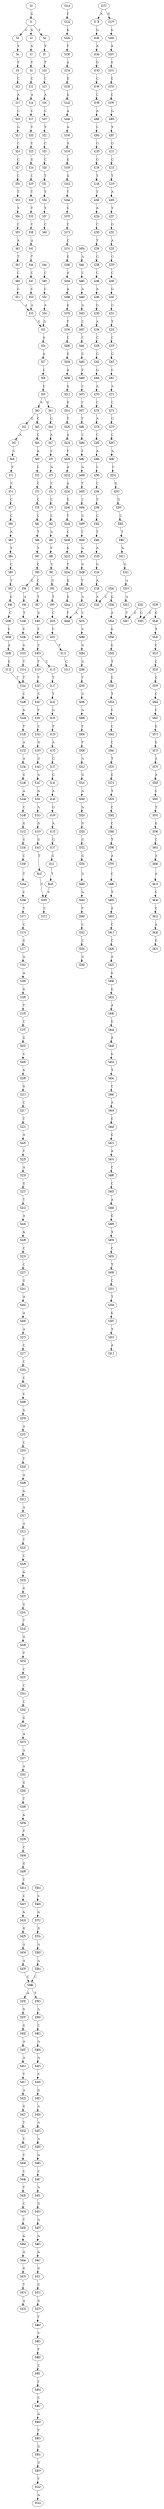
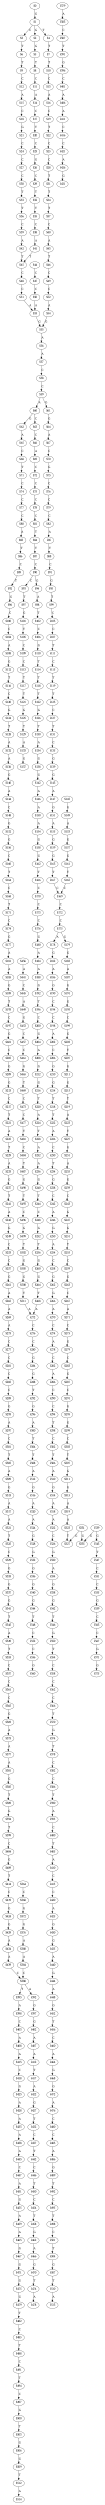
node "S43": added
edge "S41" -> "S44": now "S41" -> "S45"
edge "S326" -> "S322": reversed
edge "S272" -> "S268": reversed
edge "S109" -> "S119": now "S115" -> "S119"
edge "S114" -> "S116": now "S114" -> "S118"
edge "S375" -> "S379": removed, label "A"
node "S141": removed
edge "S172" -> "S175": added, label "C"
